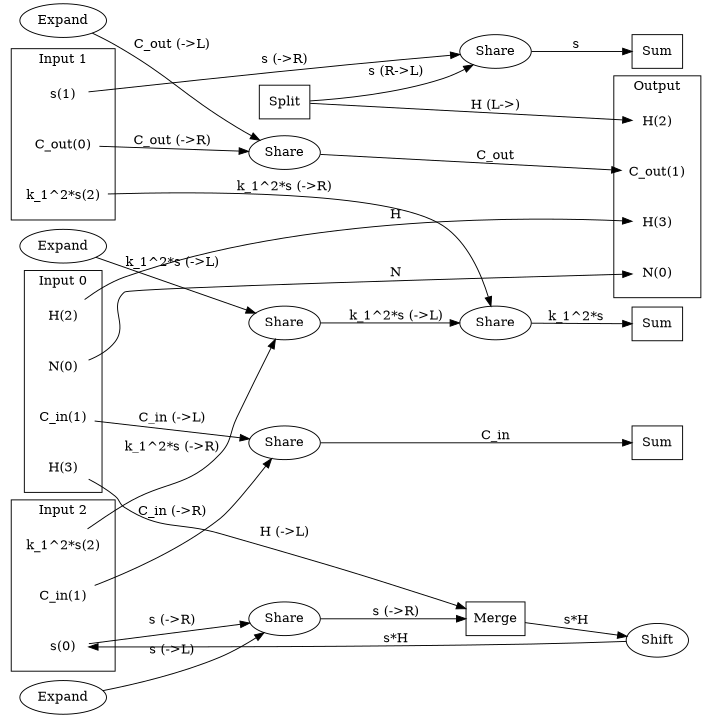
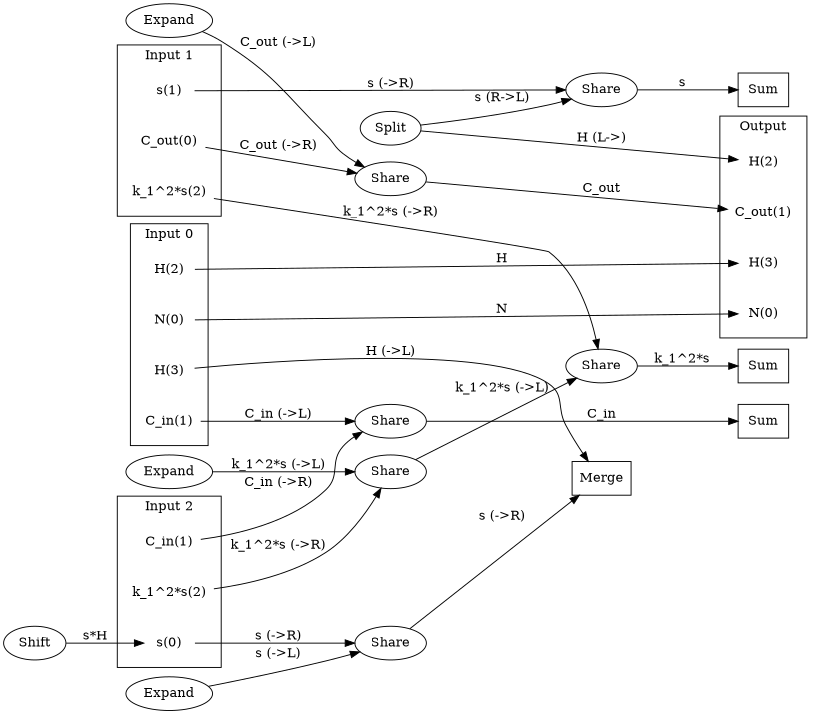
node "Split": shape box -> ellipse
edge "Merge" -> "Shift": removed, label "s*H"
